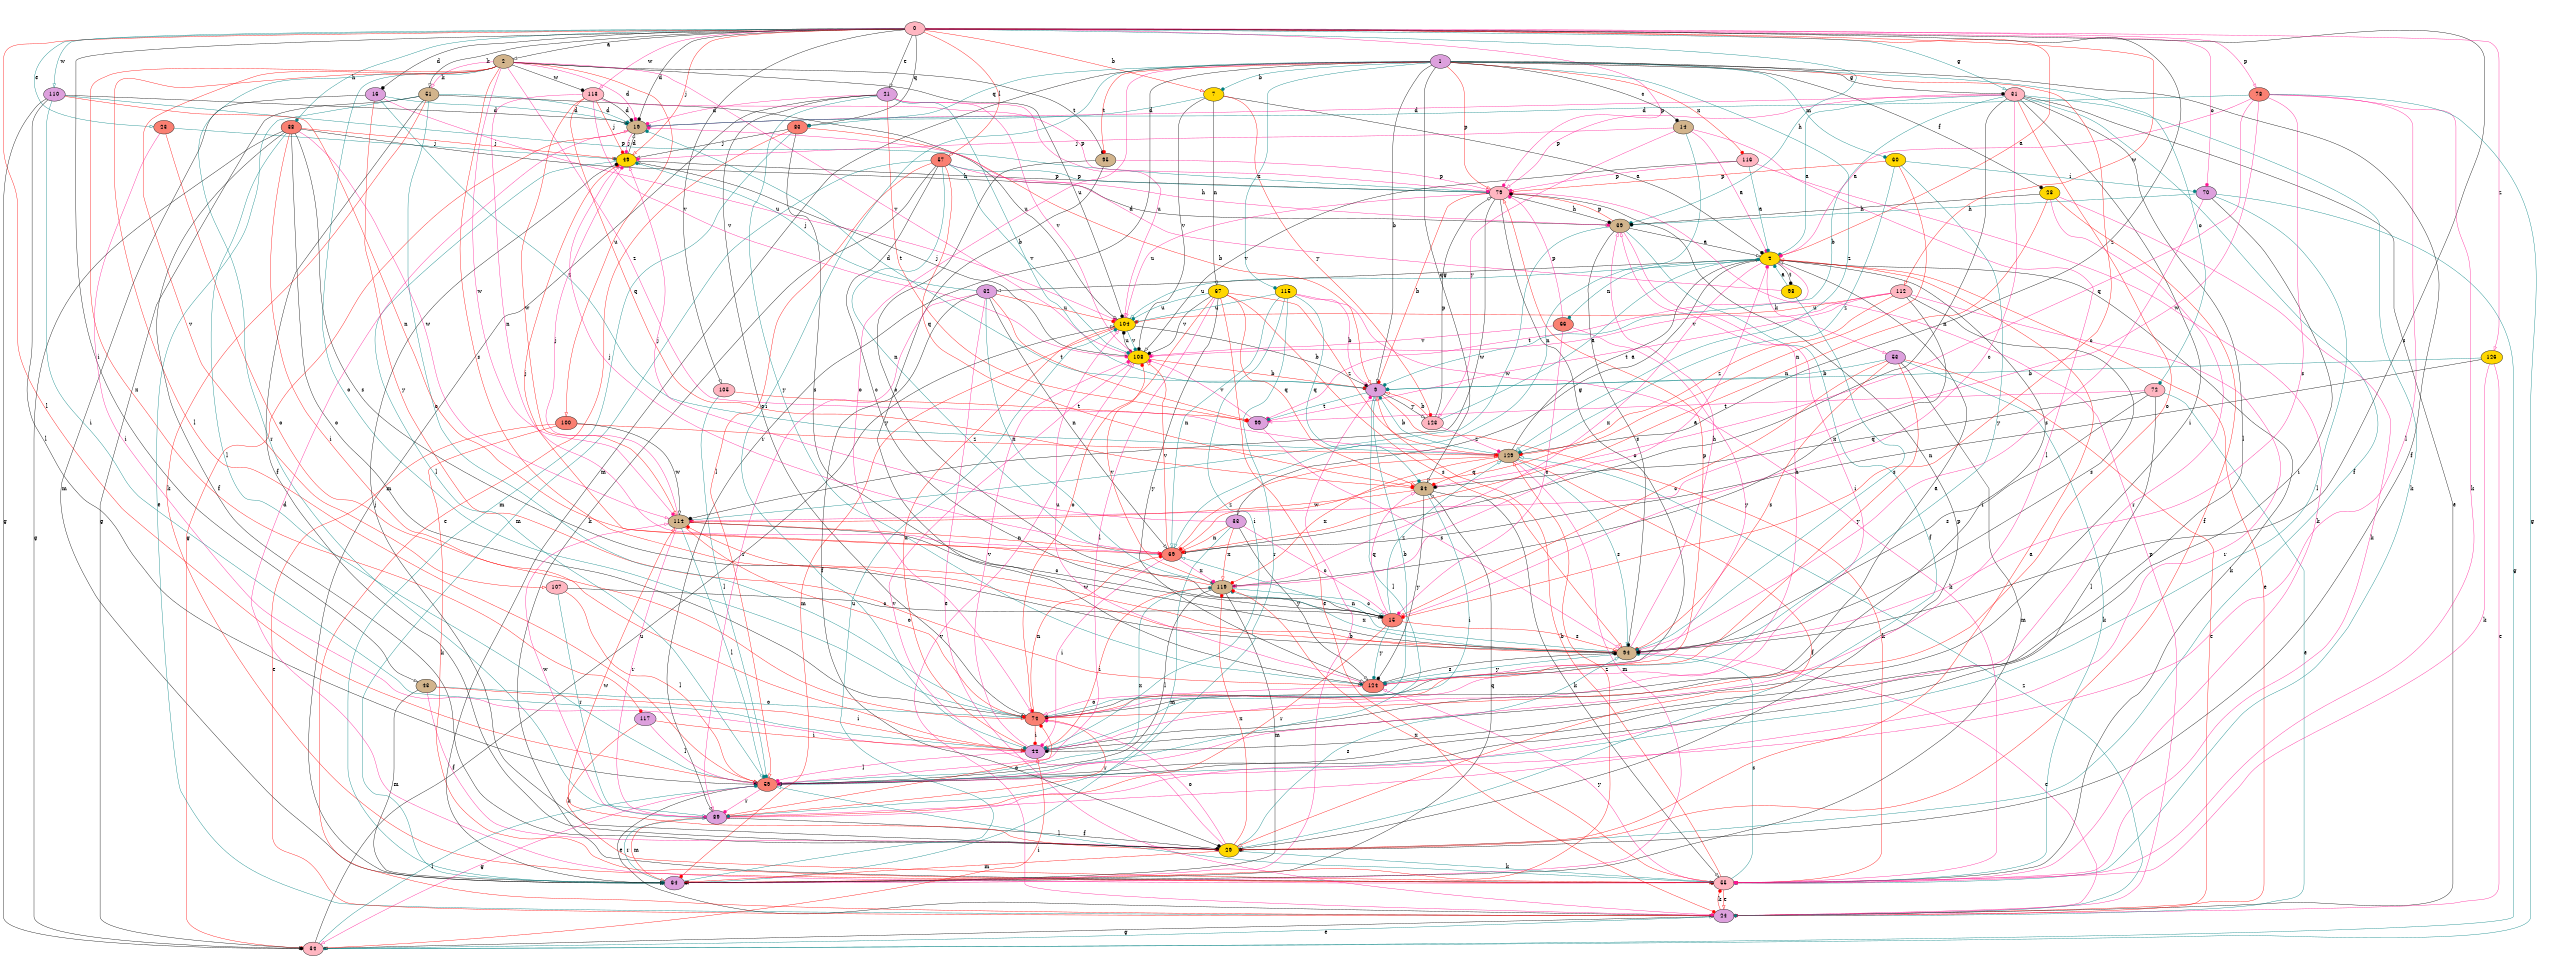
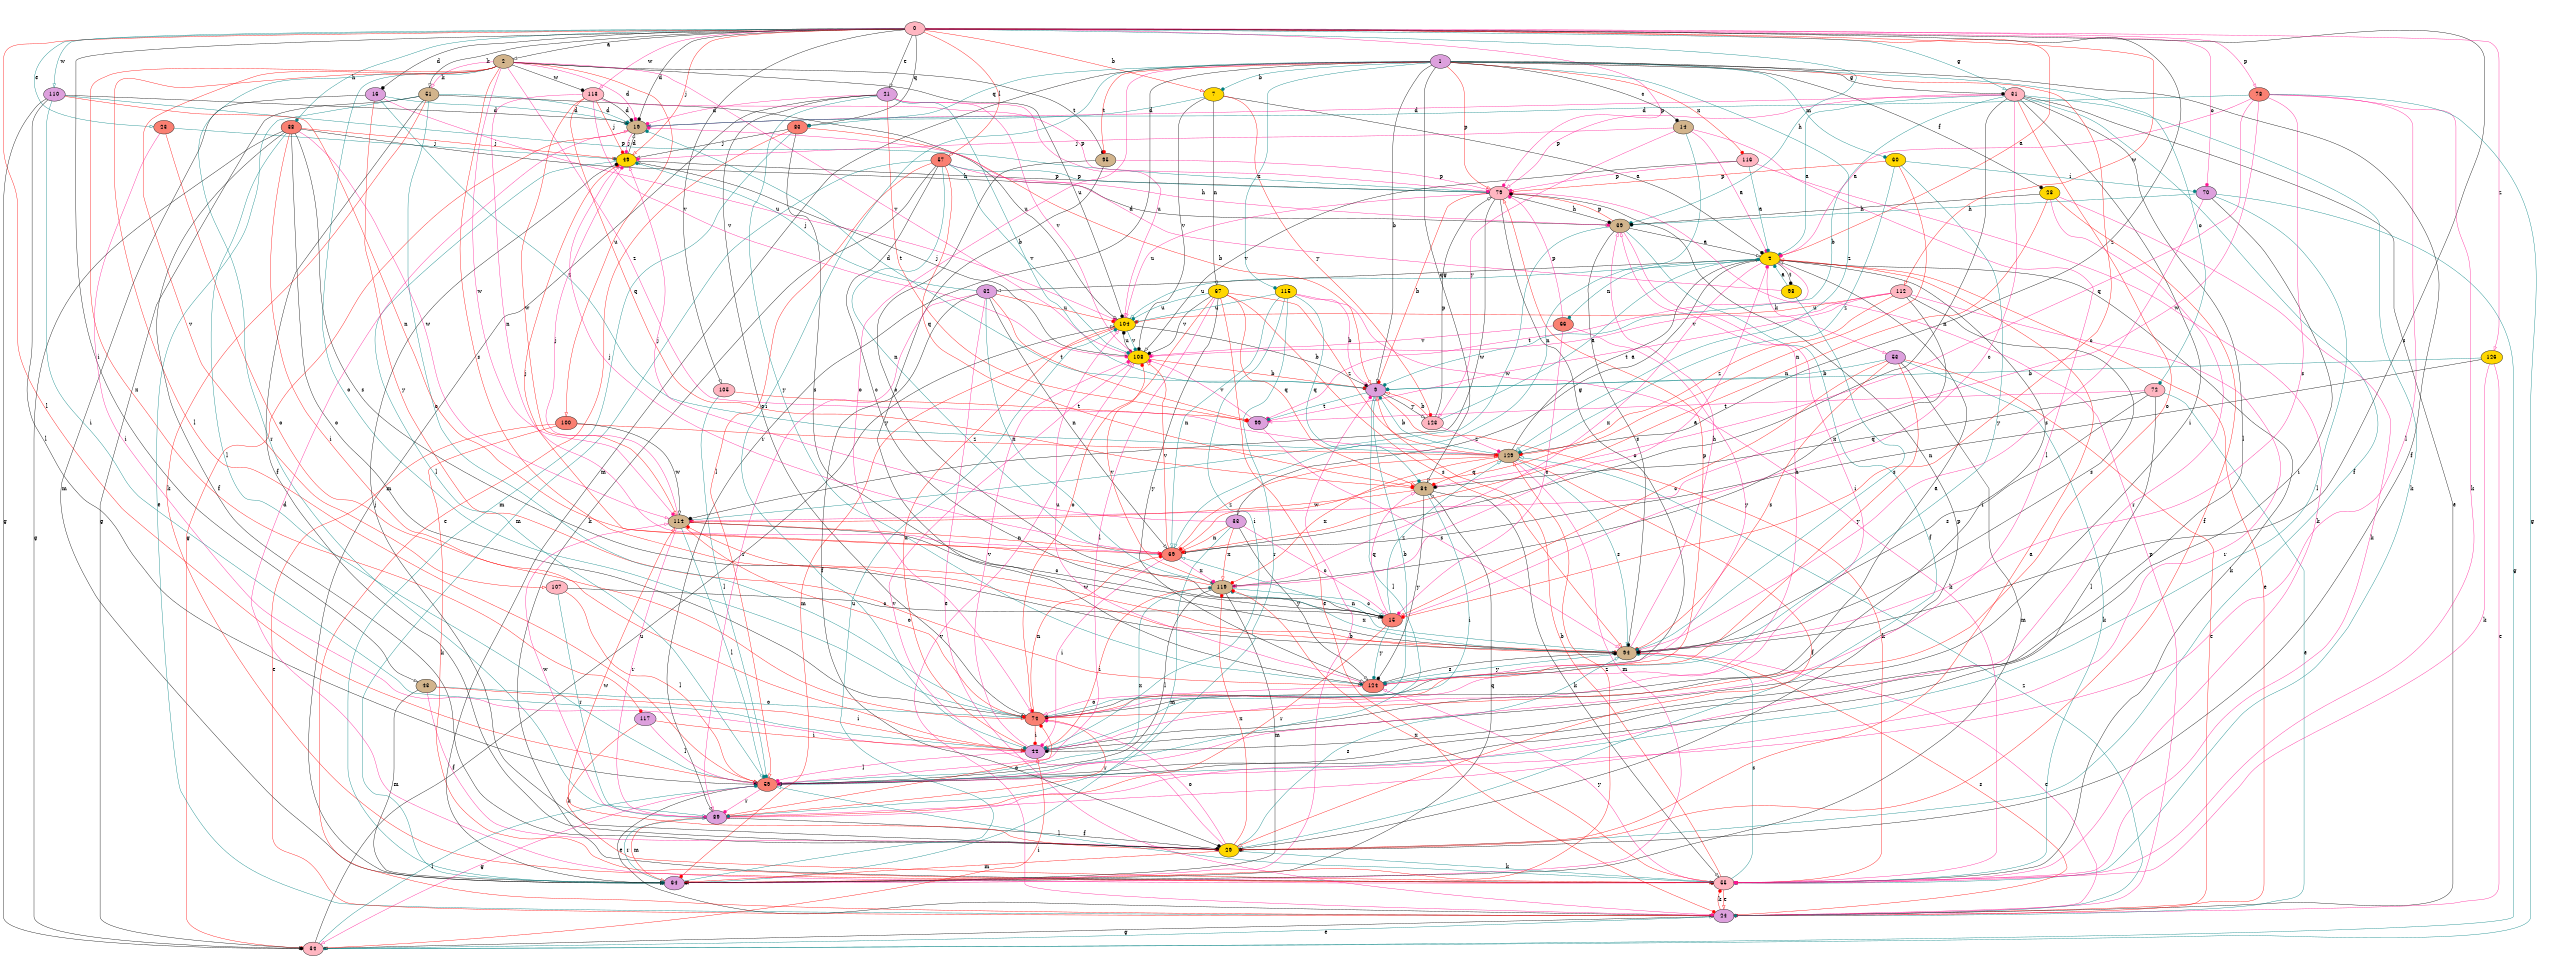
edge "15" -> "94": now "24" -> "94"
